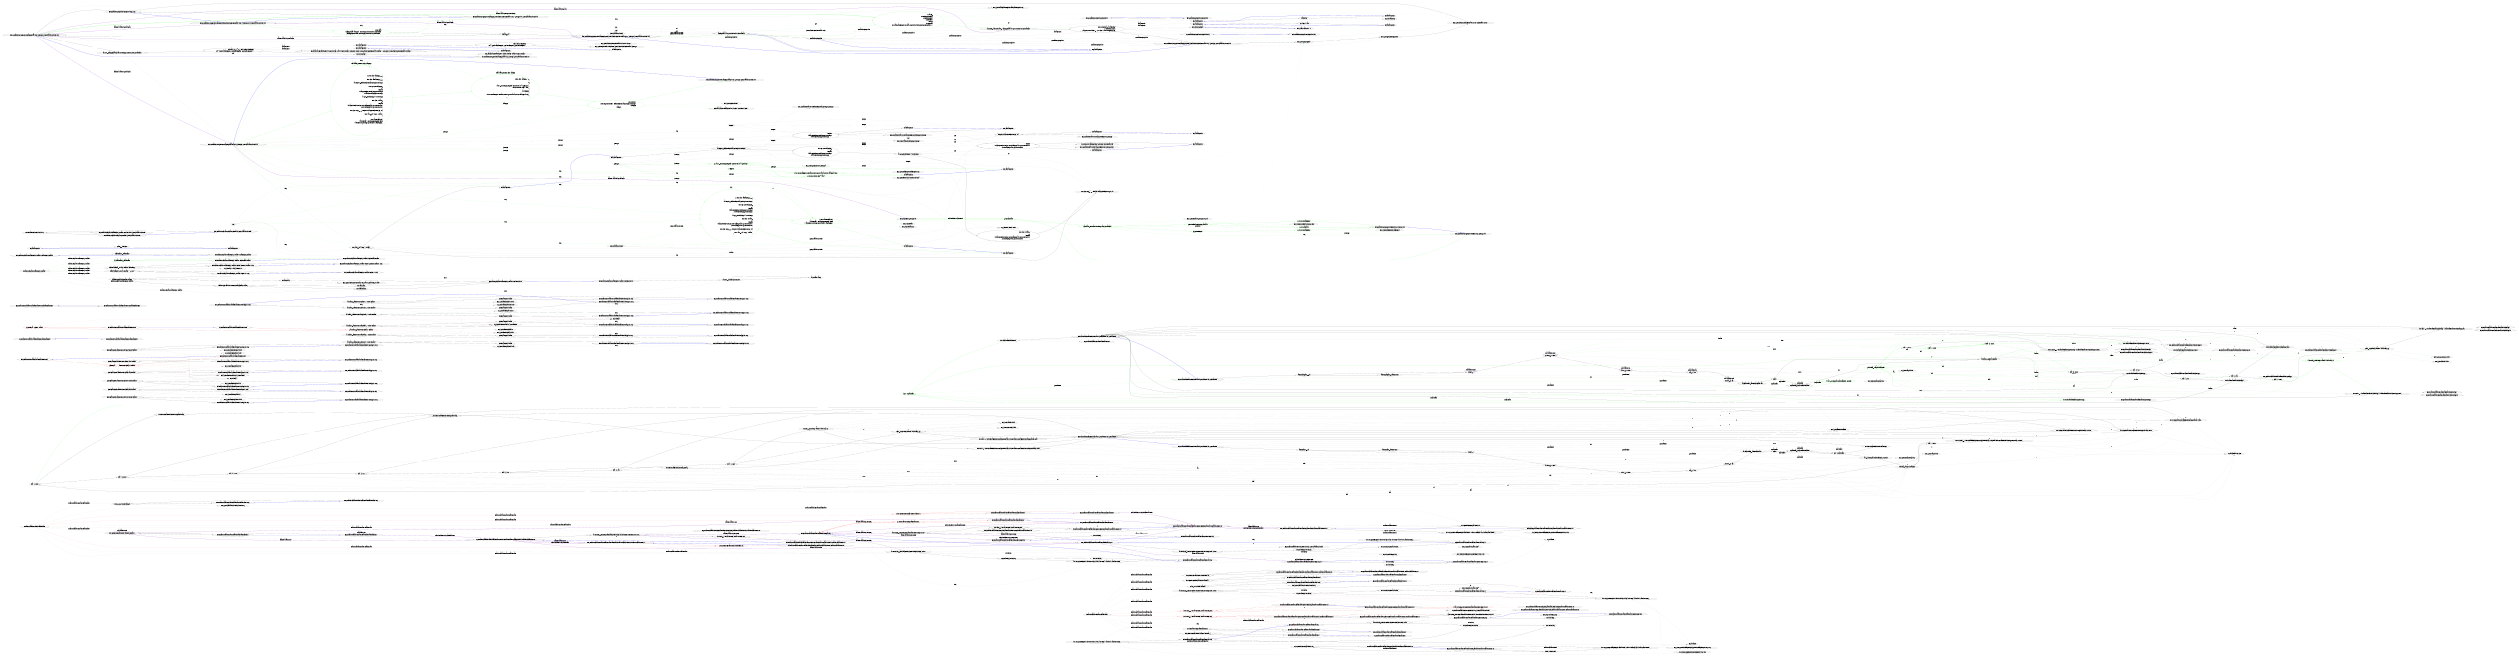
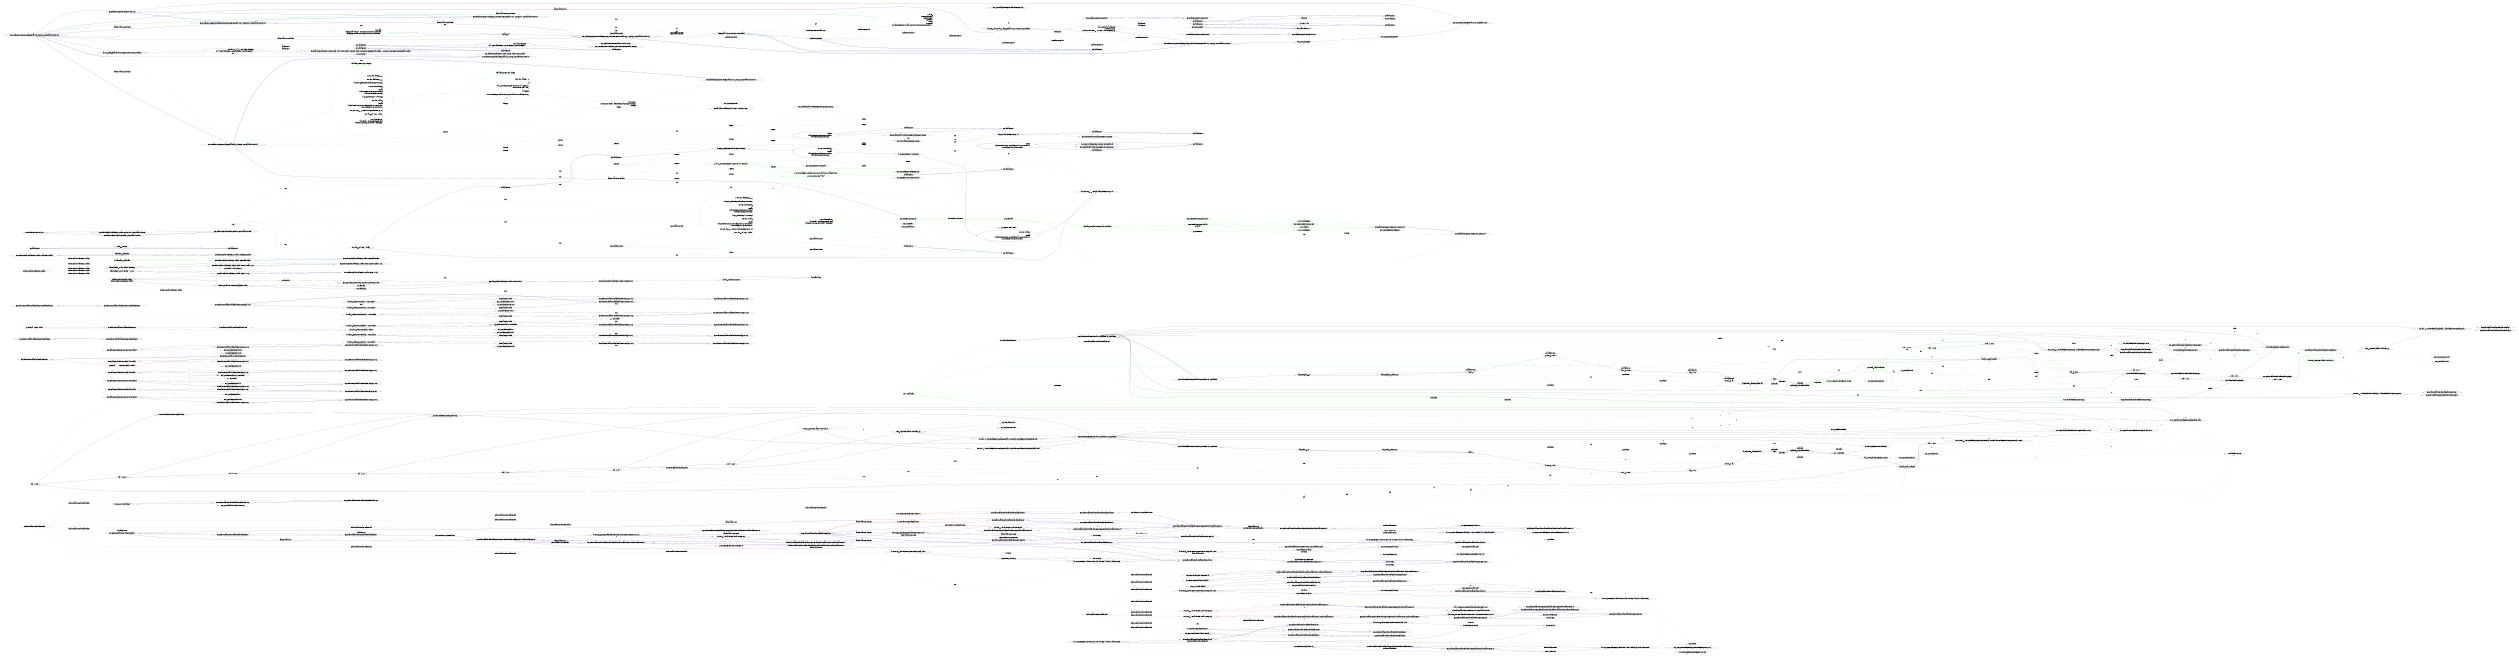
edge "var ts = new TimeSpan(comparisonBase.Ticks - input.Ticks)" -> "delta < 2 * minute": now "double delta = Math.Abs(ts.TotalSeconds)" -> "delta < 2 * minute"
